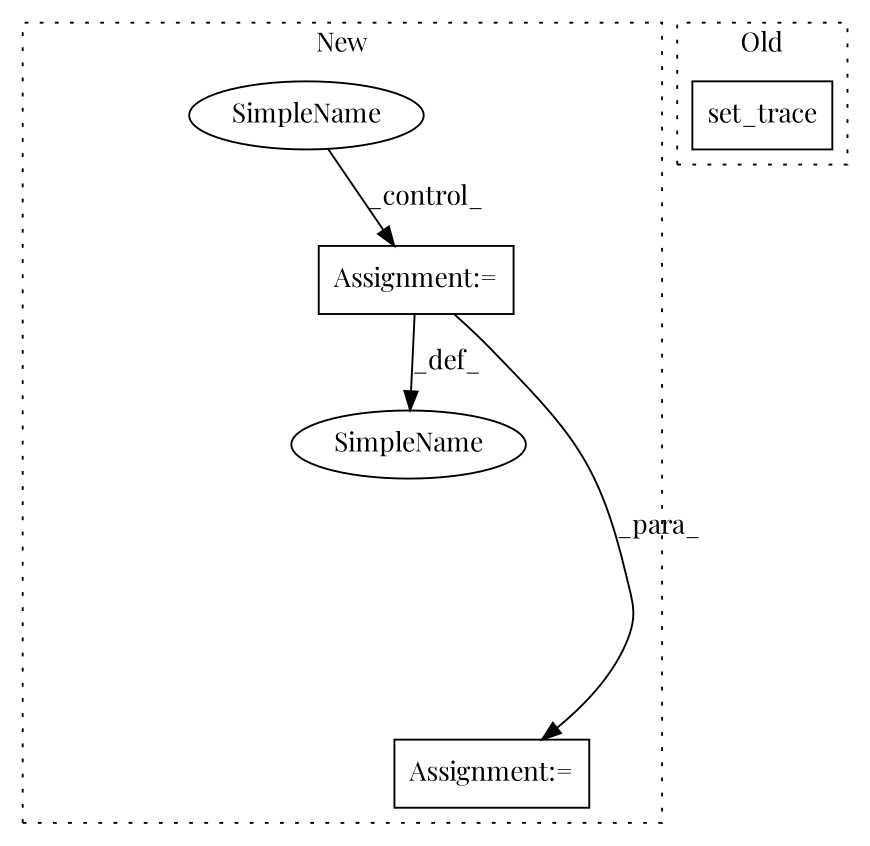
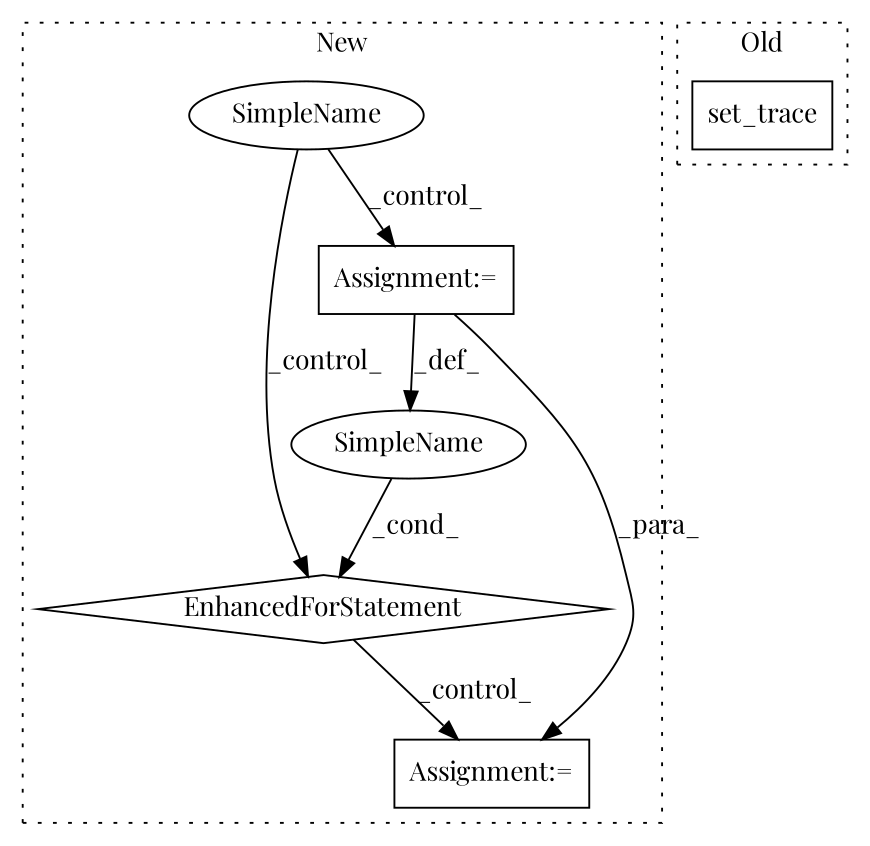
node "EnhancedForStatement": added
